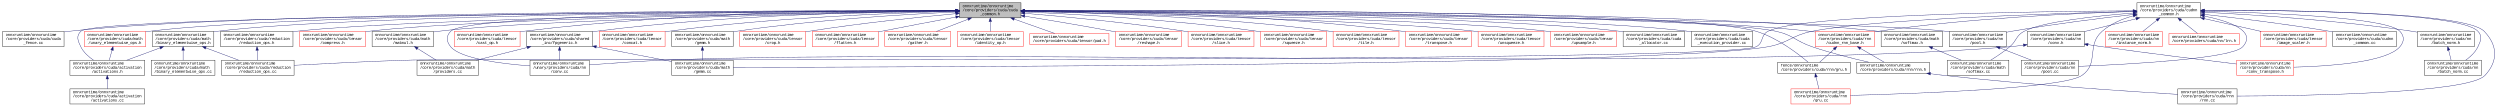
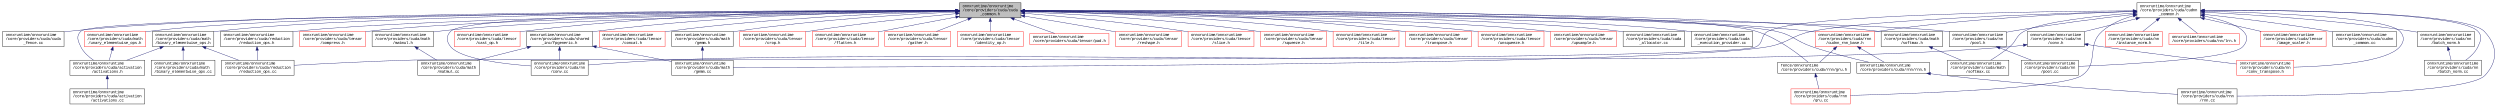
node "onnxruntime/onnxruntime /core/providers/cuda/math /providers.cc": label "onnxruntime/onnxruntime /core/providers/cuda/math /providers.cc" -> "onnxruntime/onnxruntime /core/providers/cuda/math /matmul.cc"
node "onnxruntime/onnxruntime /unary/providers/cuda/nn /conv.cc": label "onnxruntime/onnxruntime /unary/providers/cuda/nn /conv.cc" -> "onnxruntime/onnxruntime /core/providers/cuda/nn /conv.cc"
